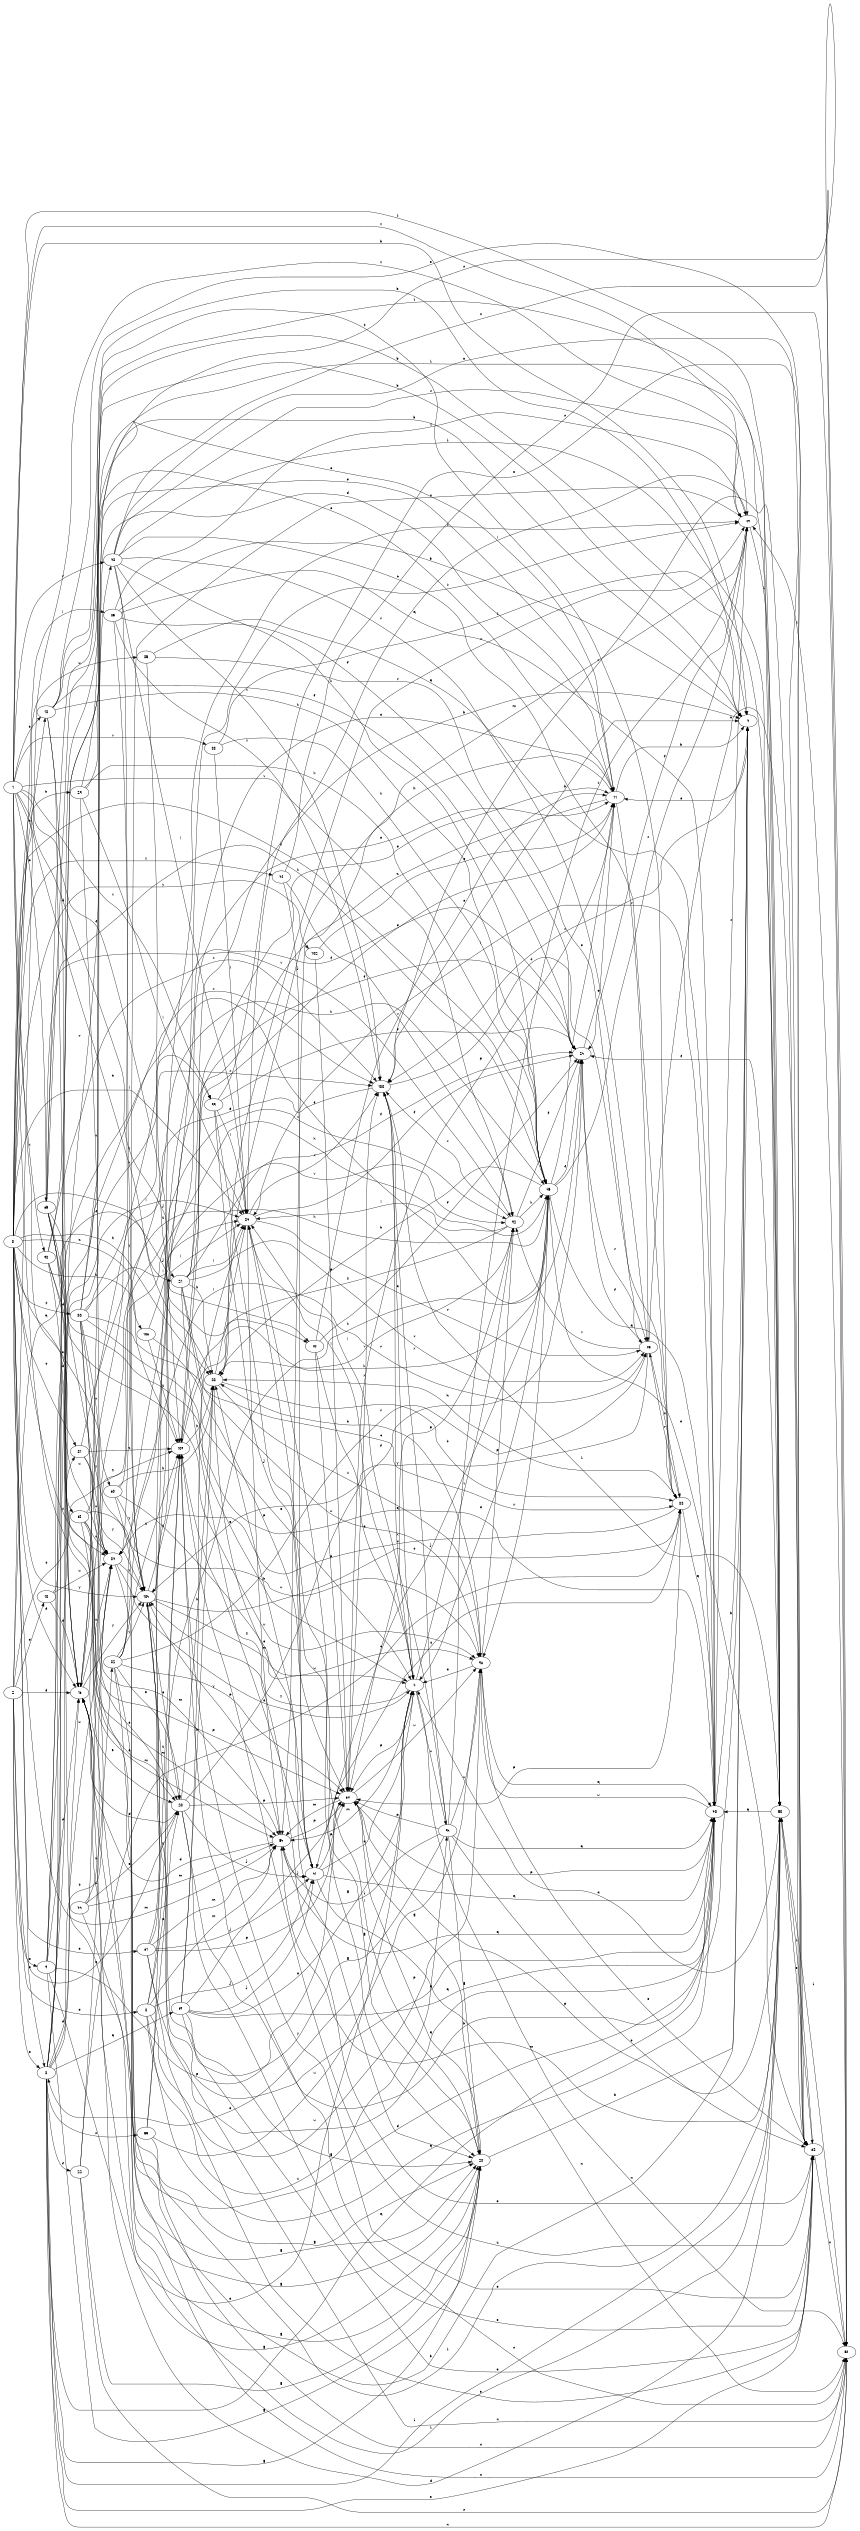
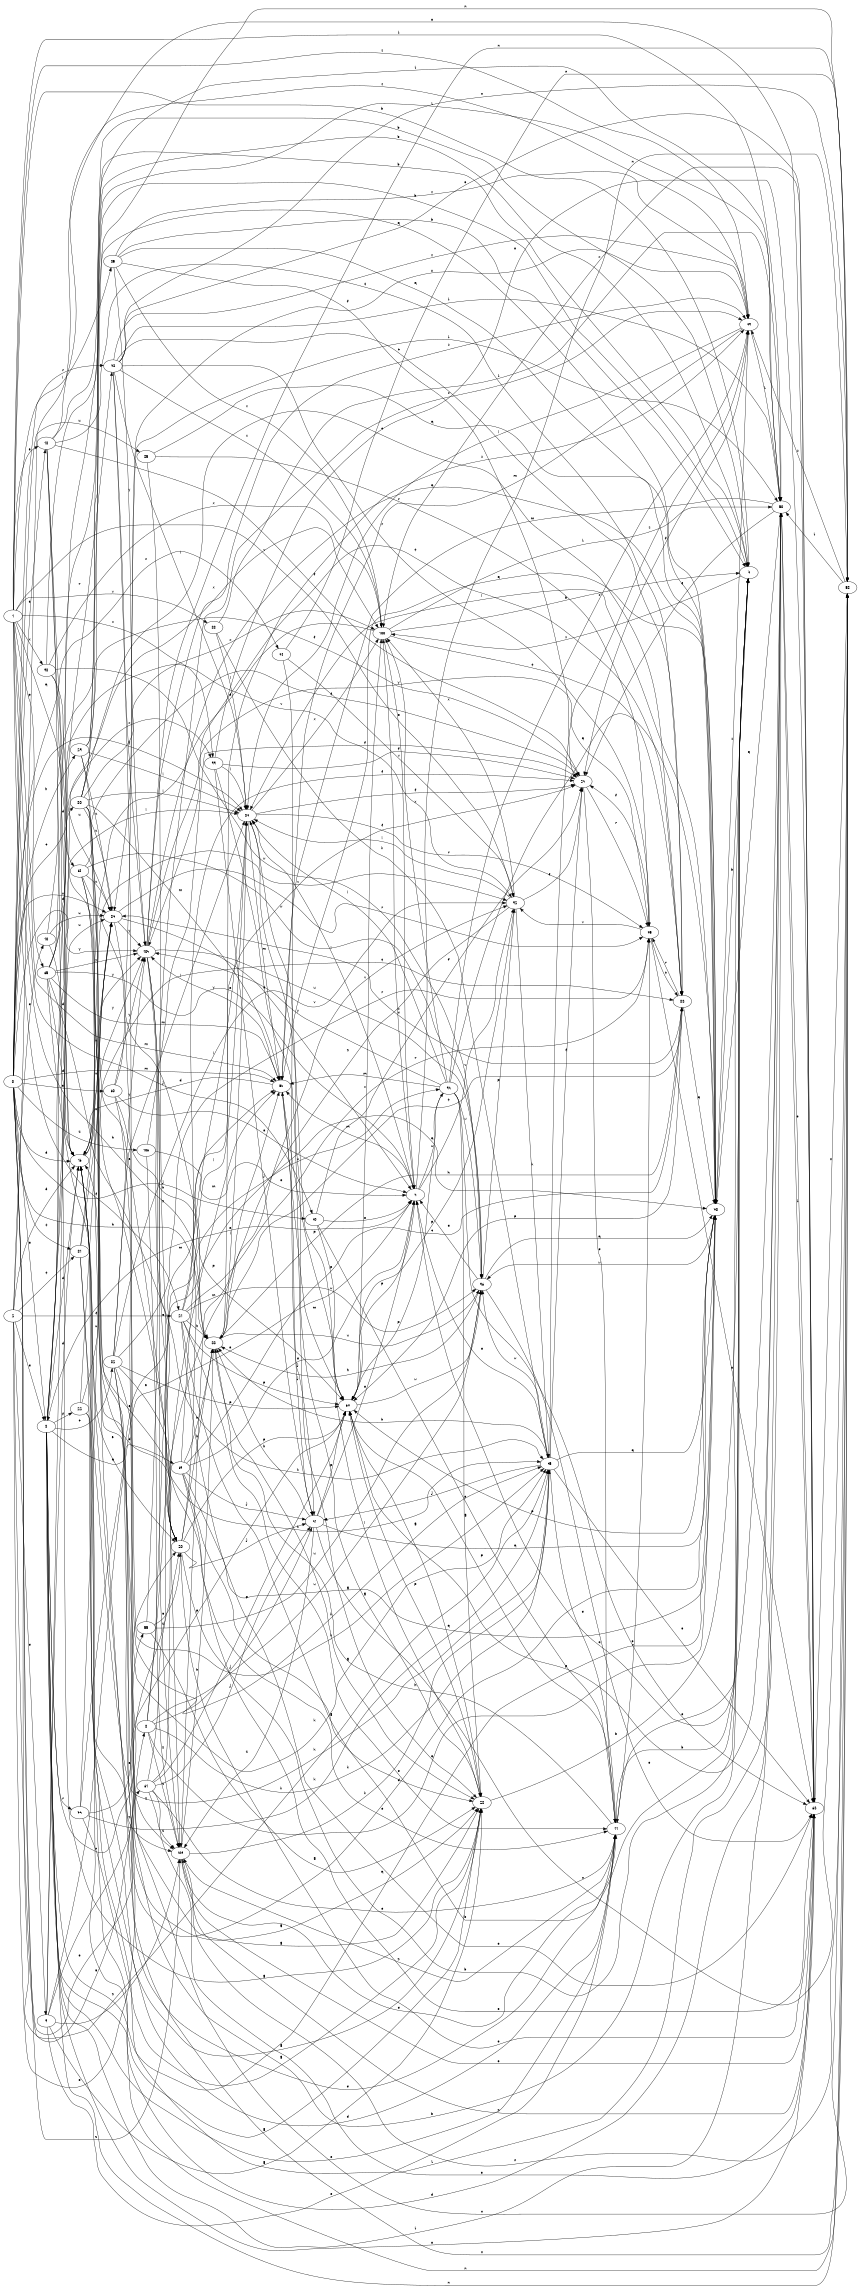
node "102": removed
edge "3" -> "74": added, label "r"
edge "4" -> "104": removed, label "y"
edge "94" -> "54": label "l" -> "m"
